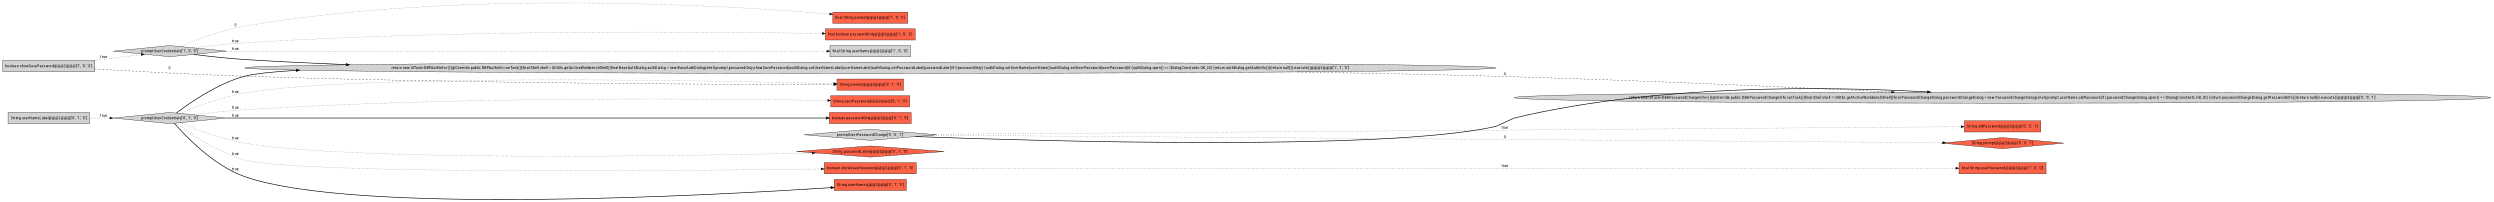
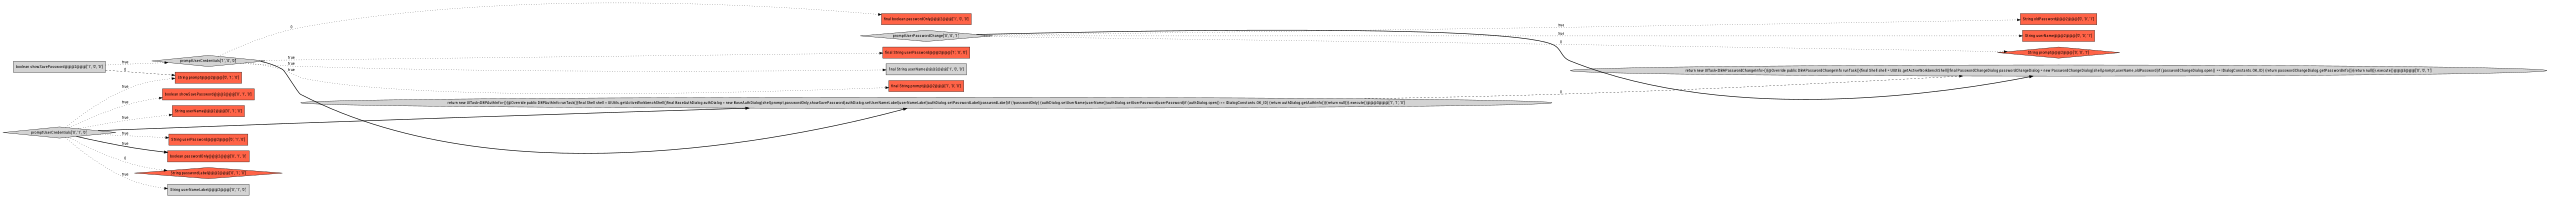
edge "promptUserCredentials['1', '0', '0']" -> "final String prompt@@@2@@@['1', '0', '0']": label "0" -> "true"
node "String userName@@@2@@@['0', '0', '1']": added
edge "promptUserCredentials['1', '0', '0']" -> "final boolean passwordOnly@@@2@@@['1', '0', '0']": label "true" -> "0"
edge "String userNameLabel@@@2@@@['0', '1', '0']" -> "promptUserCredentials['0', '1', '0']": reversed
edge "promptUserCredentials['0', '1', '0']" -> "String passwordLabel@@@2@@@['0', '1', '0']": label "true" -> "0"
edge "boolean showSavePassword@@@2@@@['0', '1', '0']" -> "final String userPassword@@@2@@@['1', '0', '0']": now "promptUserCredentials['1', '0', '0']" -> "final String userPassword@@@2@@@['1', '0', '0']"
edge "promptUserCredentials['0', '1', '0']" -> "String userName@@@2@@@['0', '1', '0']": style bold -> dotted
